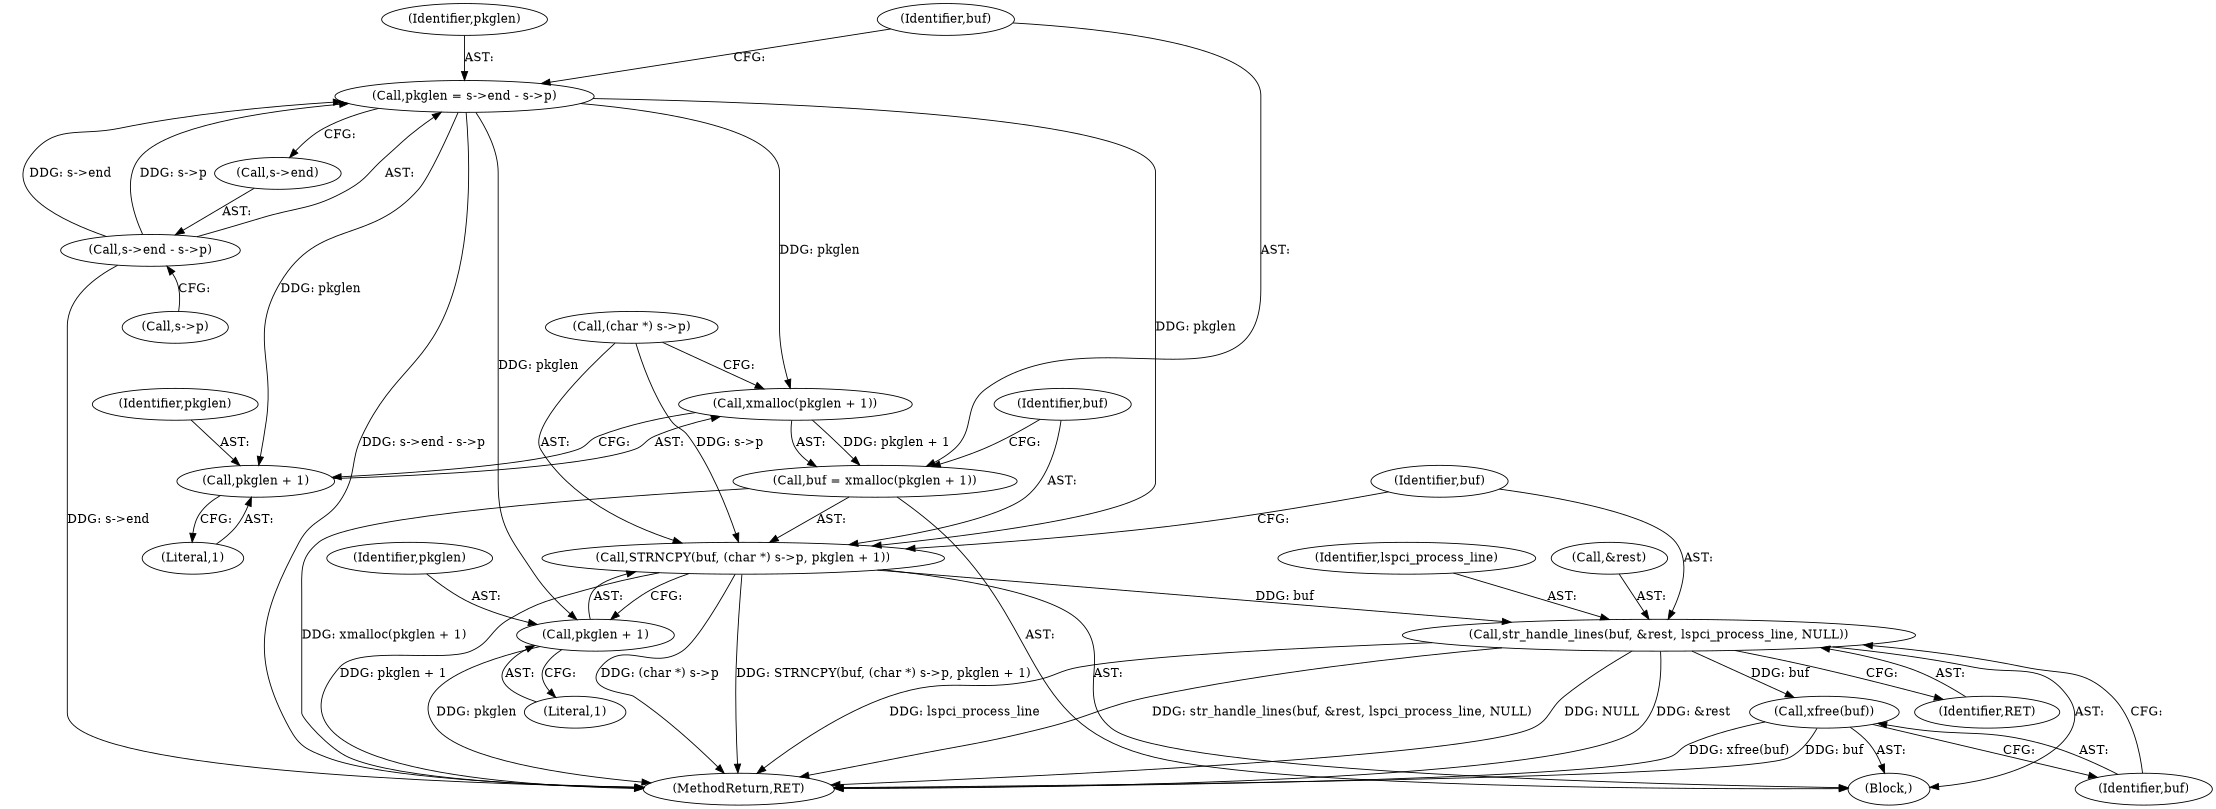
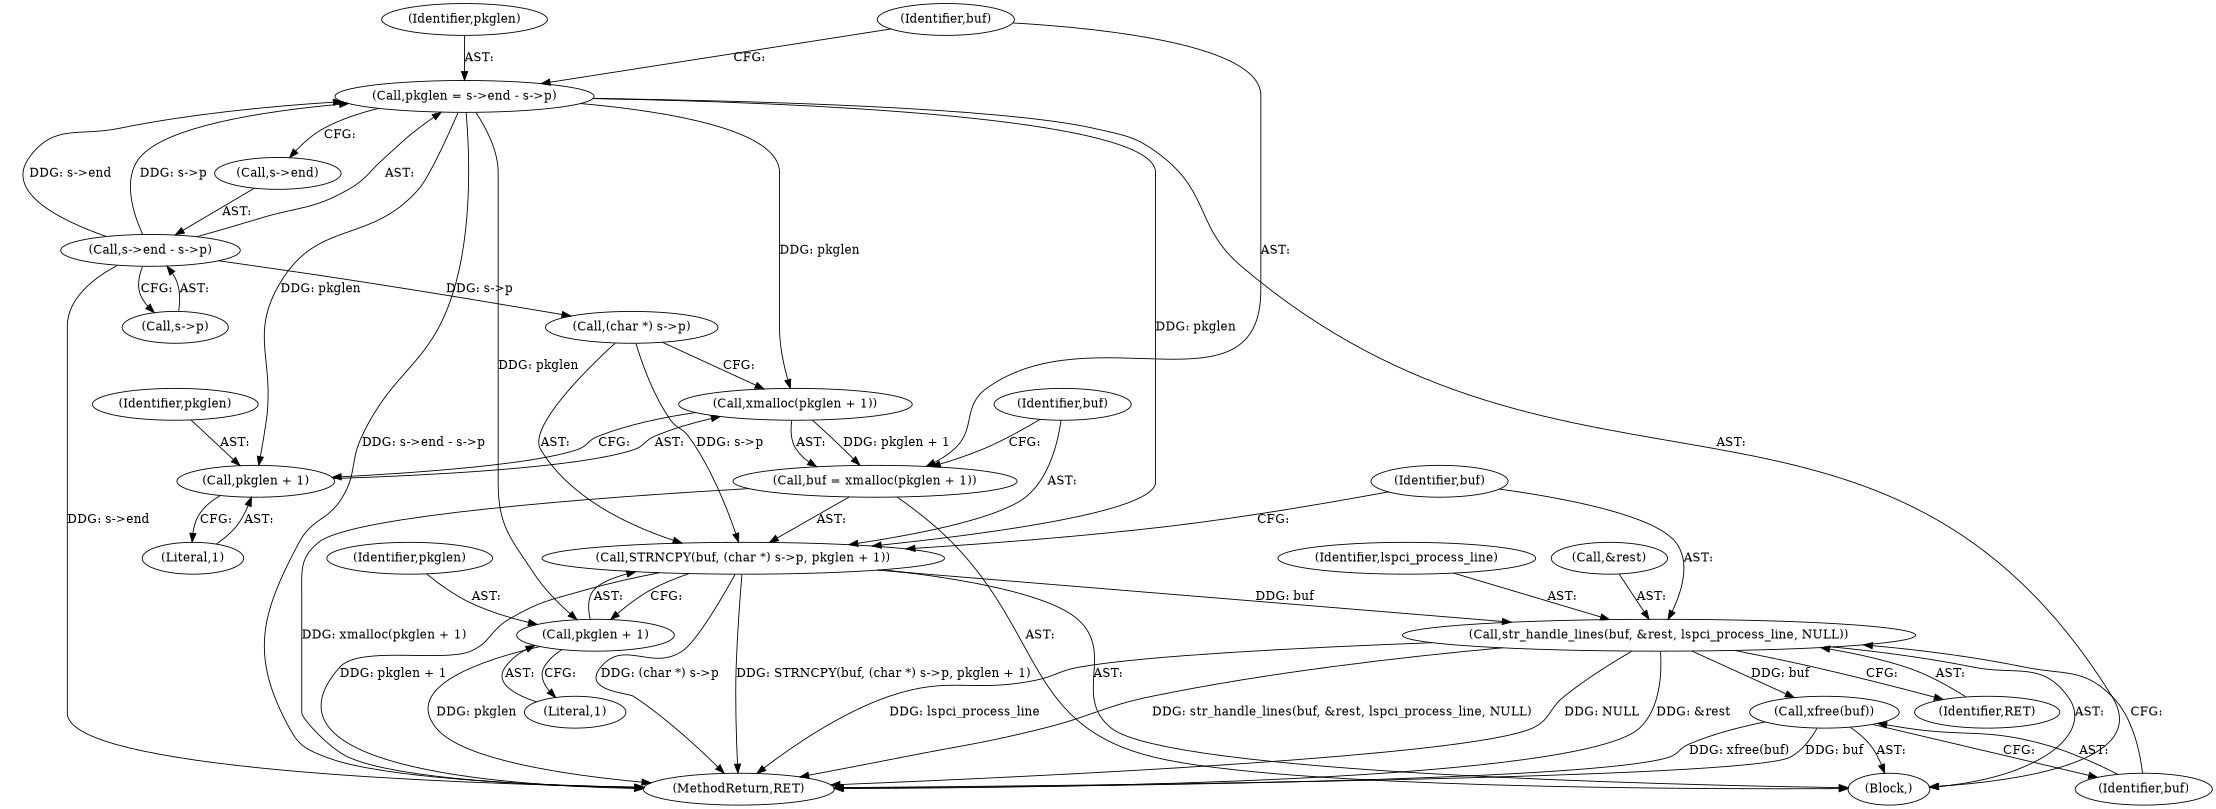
edge "(Call,s->end - s->p)" -> "(Call,(char *) s->p)": added, label "DDG: s->p"
edge "(Call,s->end - s->p)" -> "(Call,s->p)": added, label "CFG:"
edge "(Call,s->p)" -> "(Call,s->end - s->p)": label "CFG: " -> "AST: "
edge "(Call,pkglen = s->end - s->p)" -> "(Block,)": added, label "AST:"
